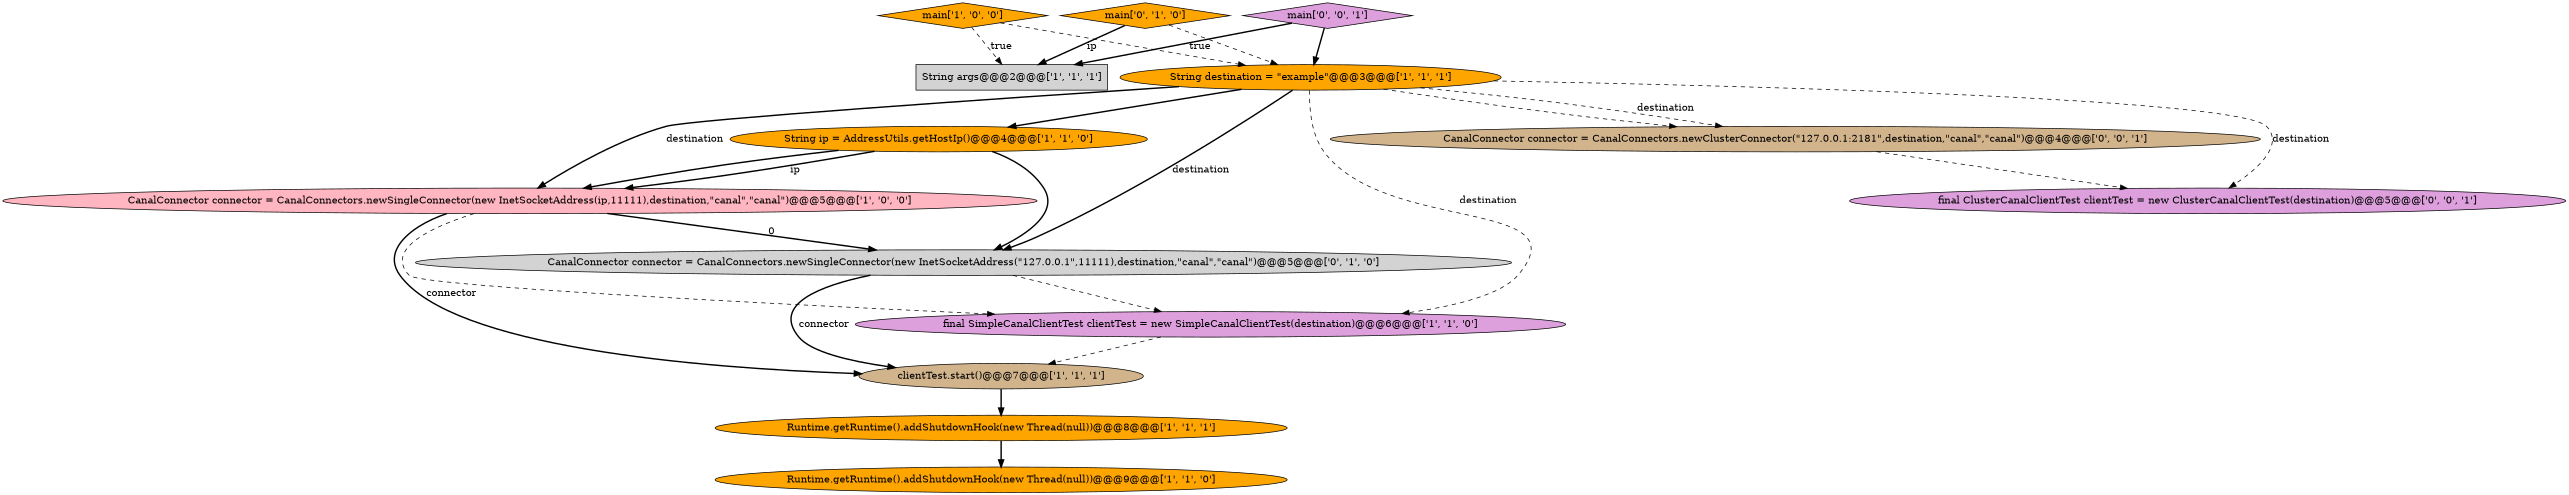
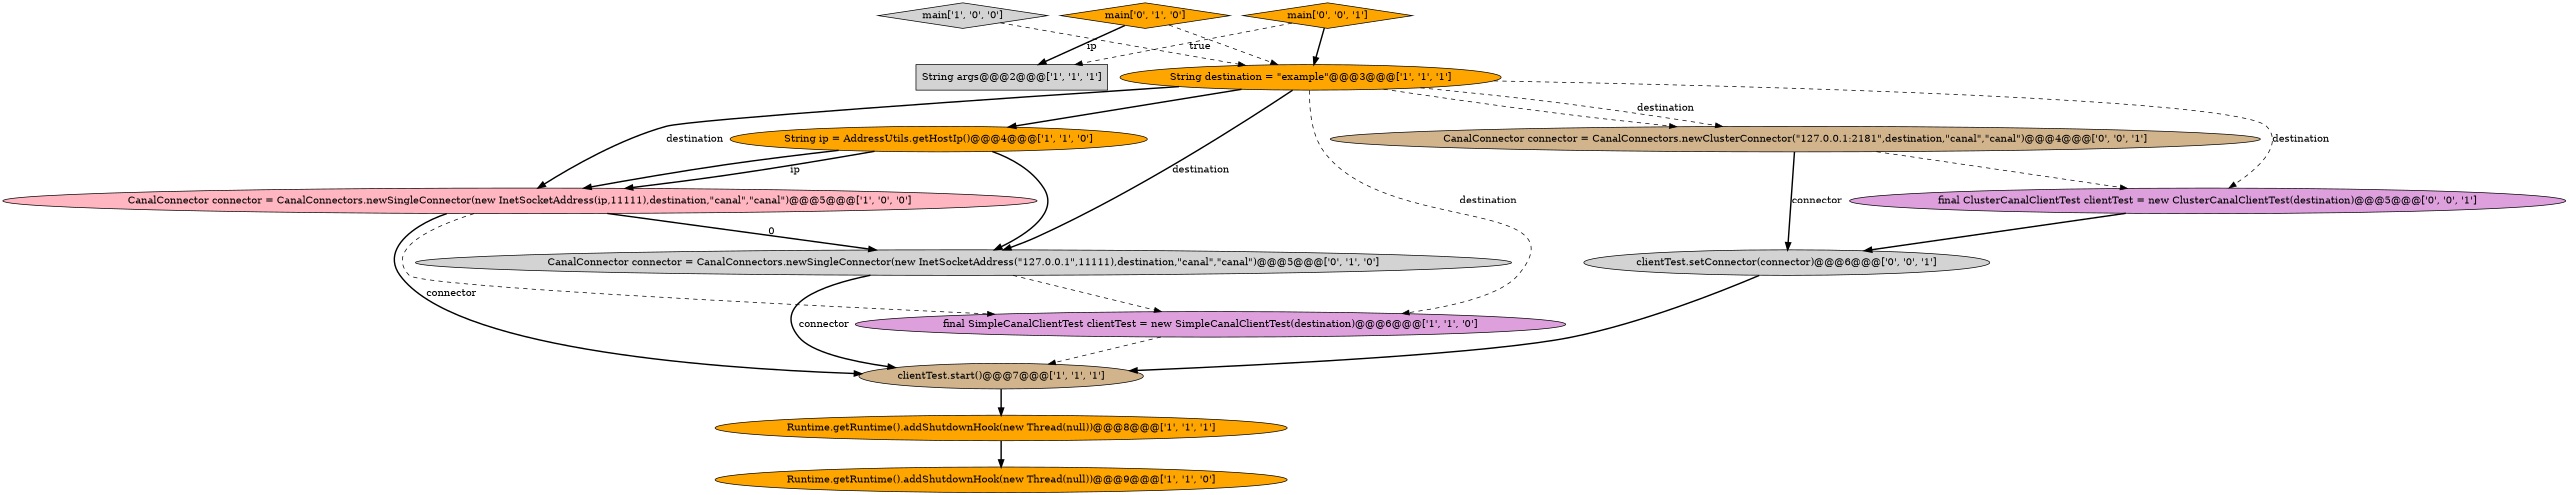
node "main['1', '0', '0']": fillcolor orange -> lightgrey
node "main['0', '0', '1']": fillcolor plum -> orange
edge "main['1', '0', '0']" -> "String args@@@2@@@['1', '1', '1']": removed, label "true"
edge "main['0', '0', '1']" -> "String args@@@2@@@['1', '1', '1']": style bold -> dashed
node "clientTest.setConnector(connector)@@@6@@@['0', '0', '1']": added
